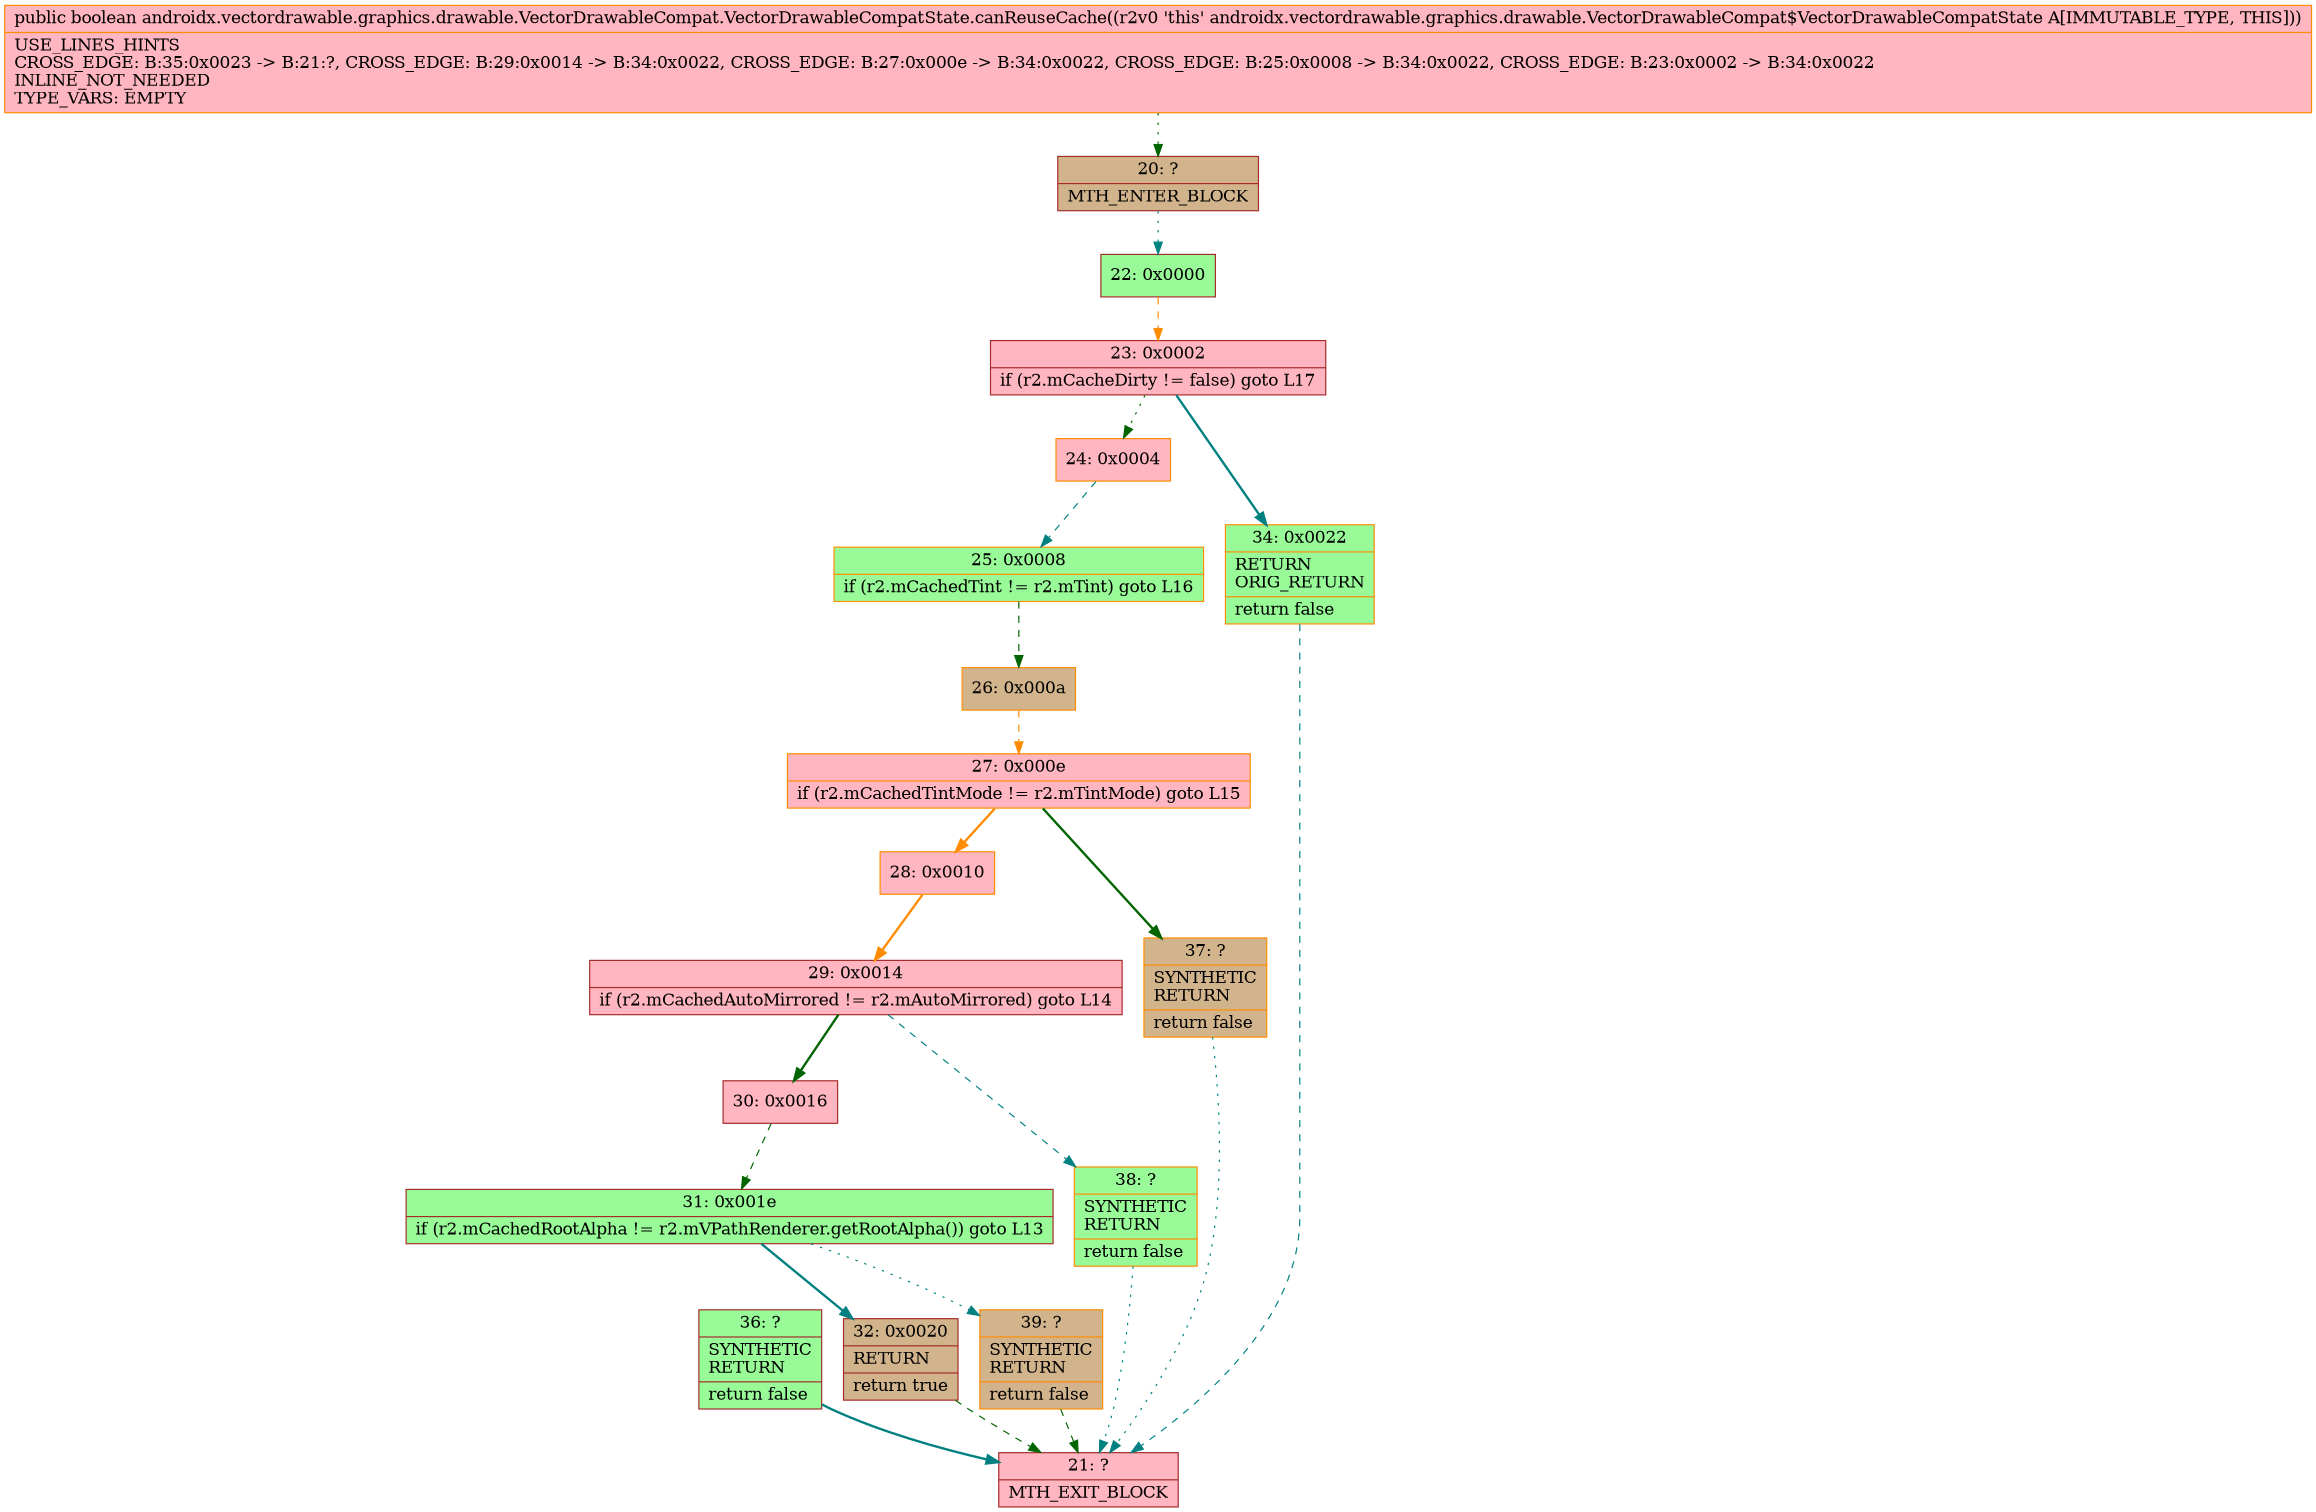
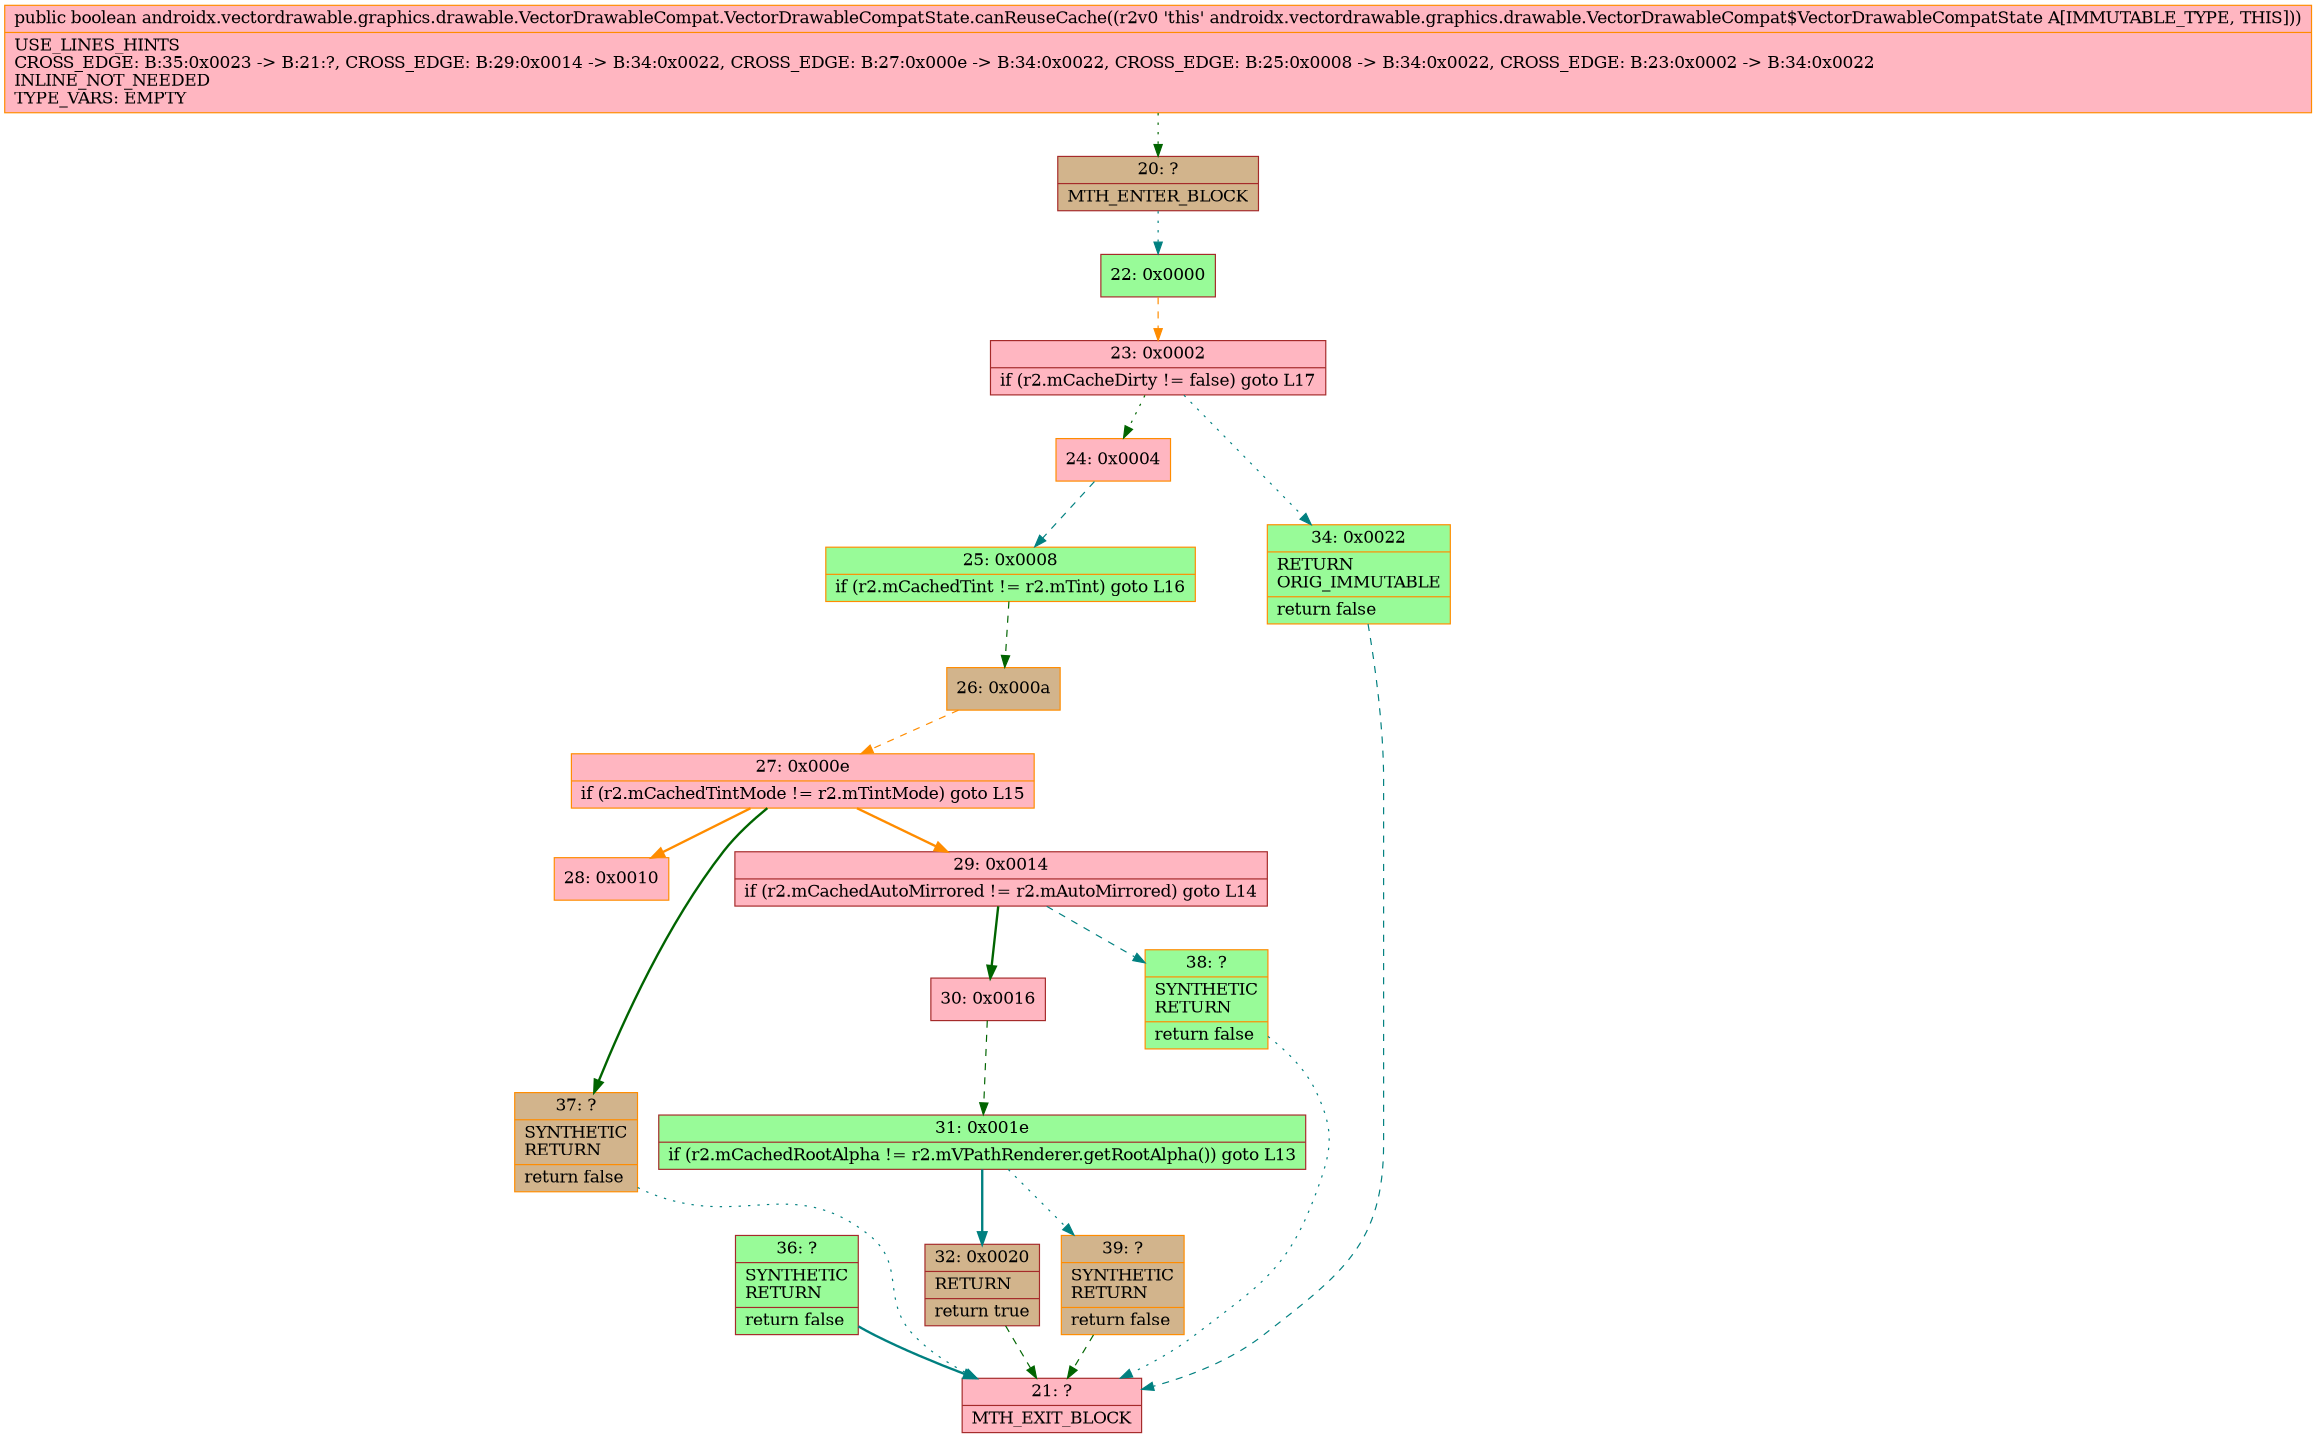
edge "23: 0x0002" -> "34: 0x0022": style bold -> dotted
node "34: 0x0022": text "ORIG_RETURN" -> "ORIG_IMMUTABLE"
edge "28: 0x0010" -> "29: 0x0014": now "27: 0x000e" -> "29: 0x0014"
